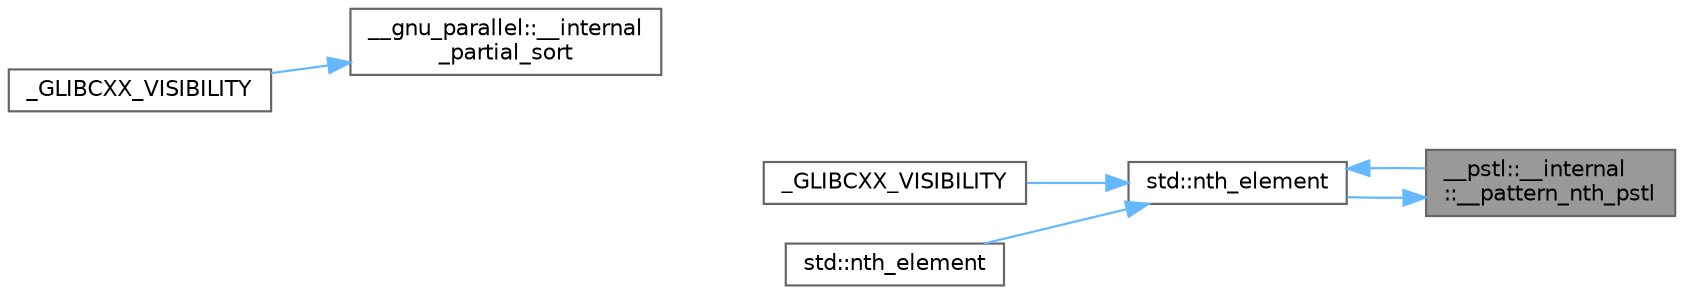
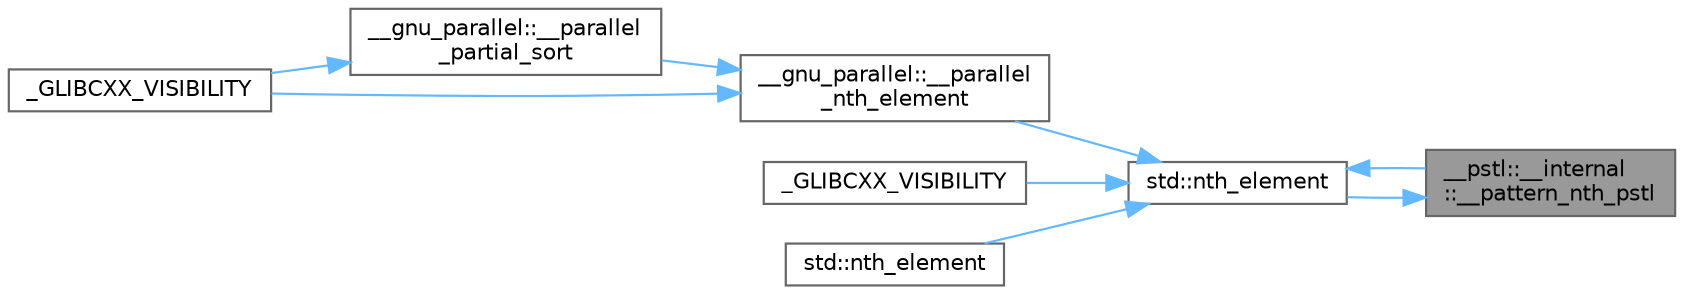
node "__gnu_parallel::__internal _partial_sort": label "__gnu_parallel::__internal _partial_sort" -> "__gnu_parallel::__parallel _partial_sort"
node "__gnu_parallel::__parallel _nth_element": added
